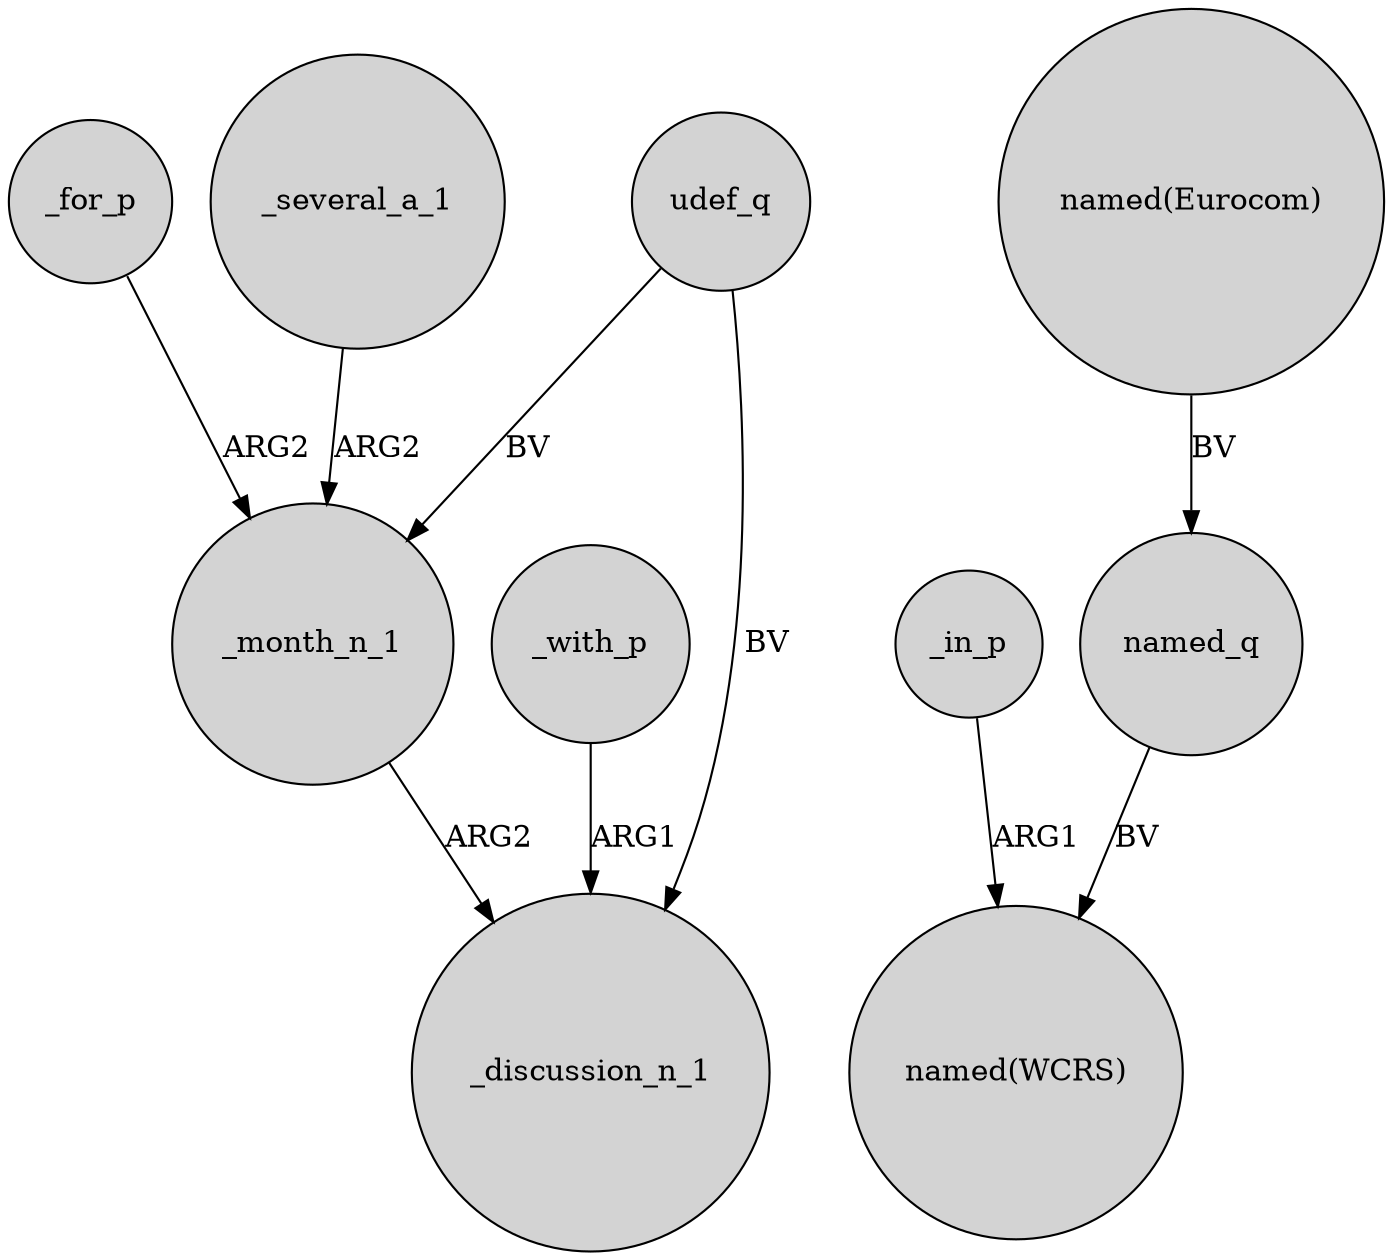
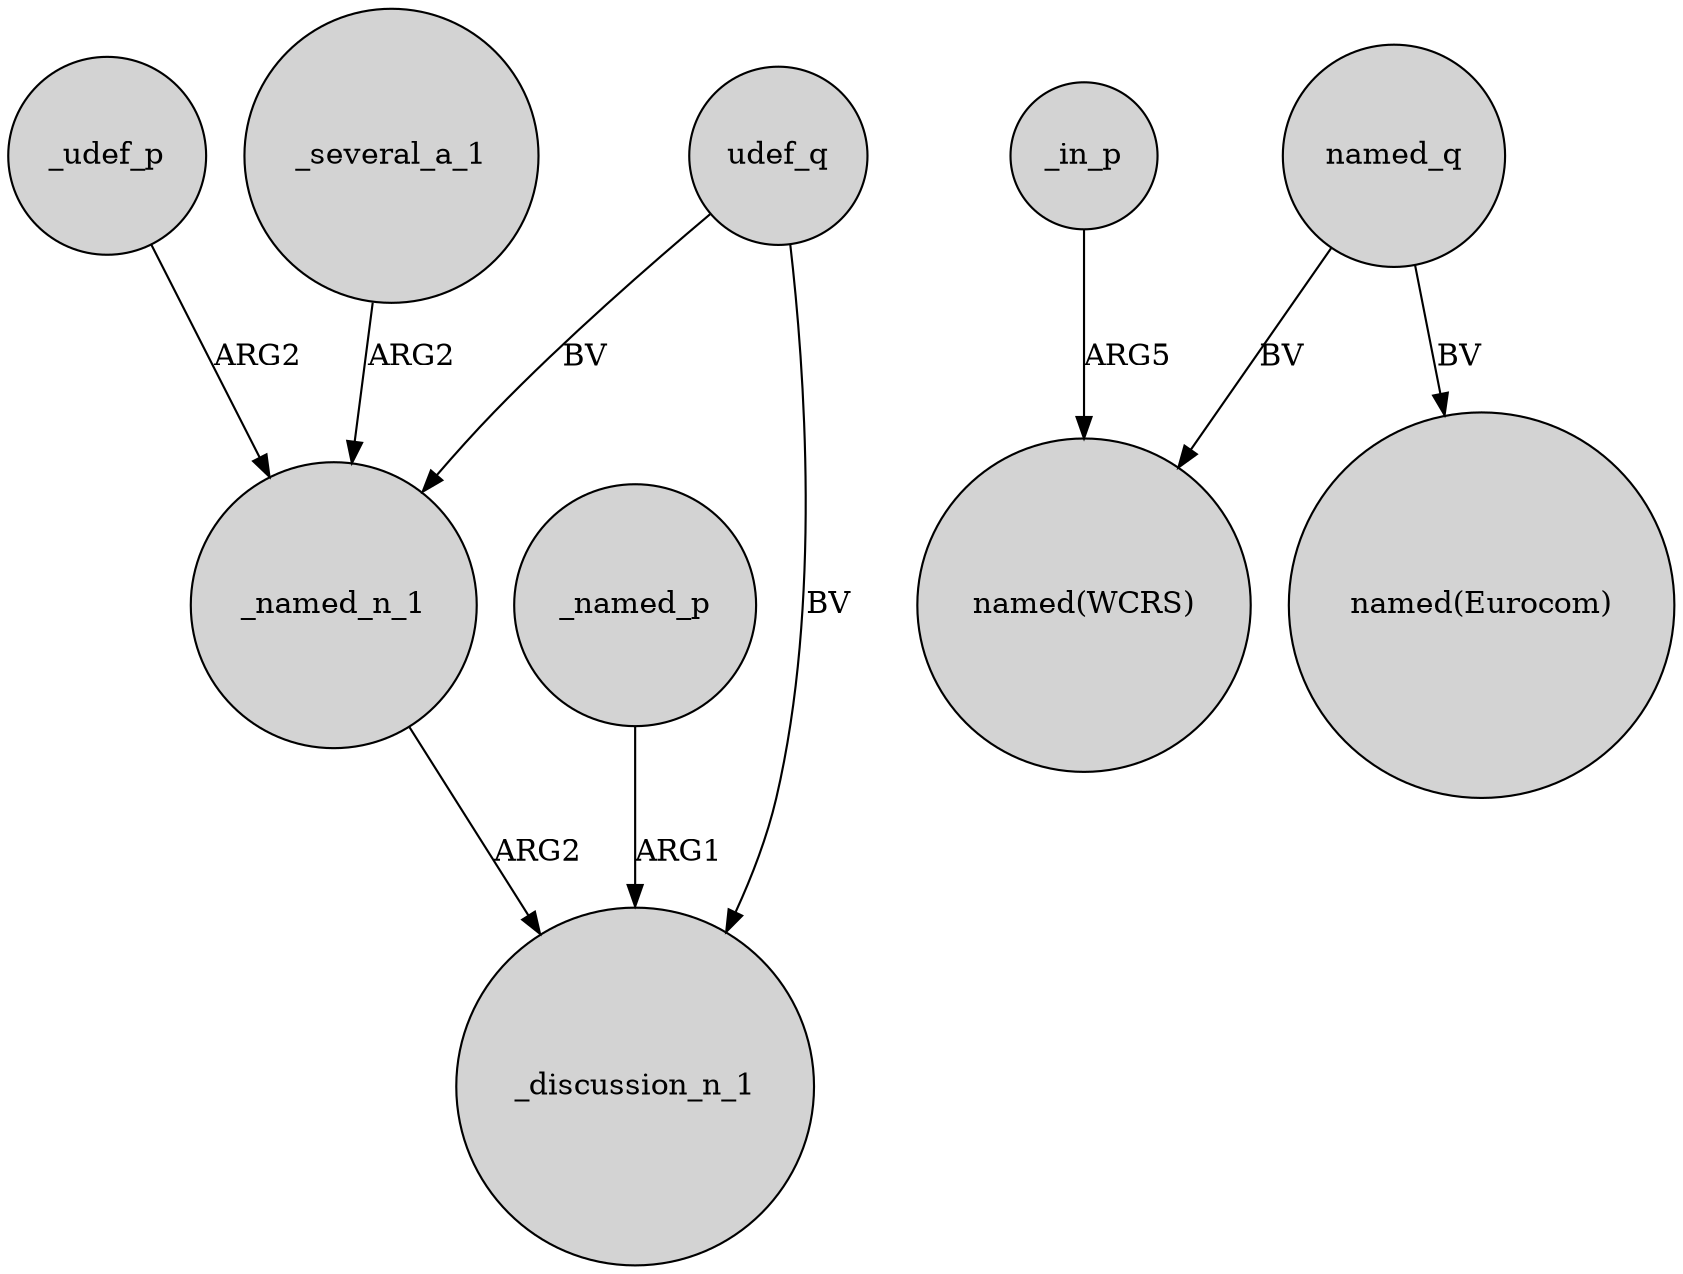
node "_for_p": label "_for_p" -> "_udef_p"
edge "named(Eurocom)" -> "named_q": reversed
node "_month_n_1": label "_month_n_1" -> "_named_n_1"
node "_with_p": label "_with_p" -> "_named_p"
edge "_in_p" -> "named(WCRS)": label "ARG1" -> "ARG5"
